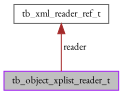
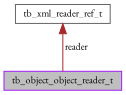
node "tb_object_xplist_reader_t": label "tb_object_xplist_reader_t" -> "tb_object_object_reader_t"
